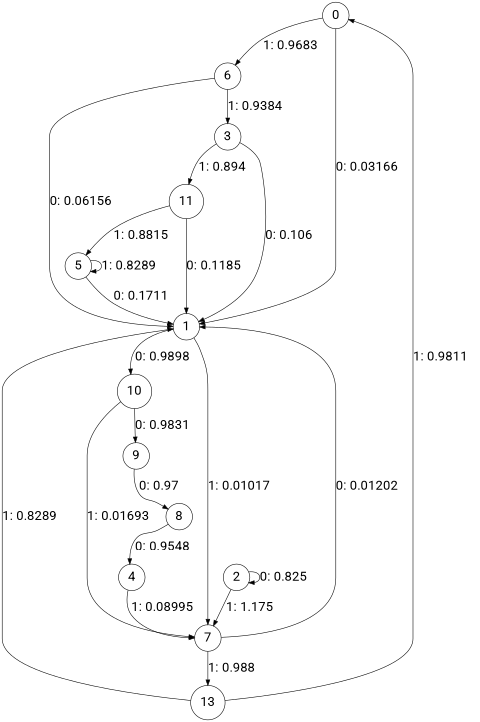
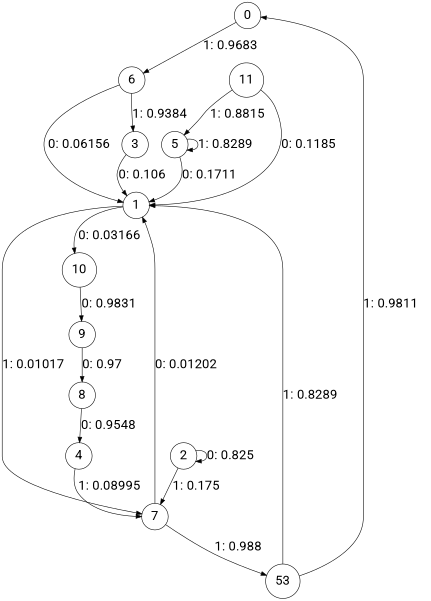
edge "3" -> "11": removed, label "1: 0.894"
edge "0" -> "1": removed, label "0: 0.03166"
edge "1" -> "10": label "0: 0.9898   " -> "0: 0.03166  "
edge "10" -> "7": removed, label "1: 0.01693"
edge "2" -> "7": label "1: 1.175    " -> "1: 0.175    "
node "13": label "13" -> "53"
